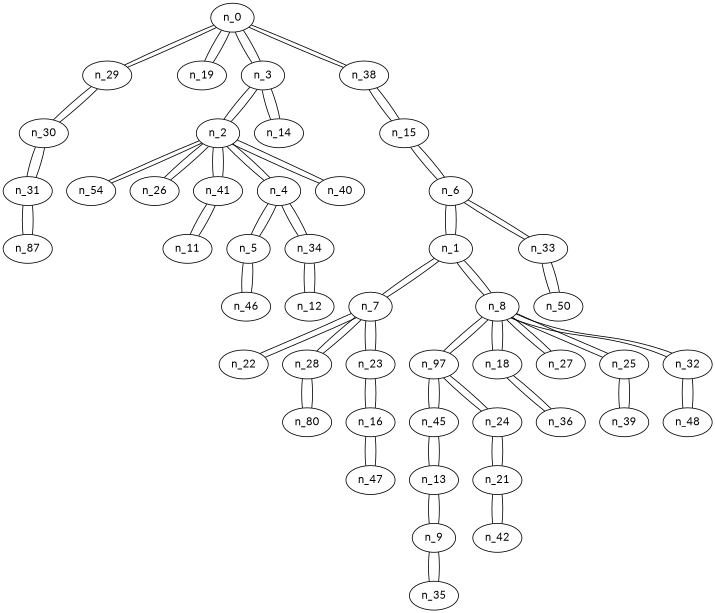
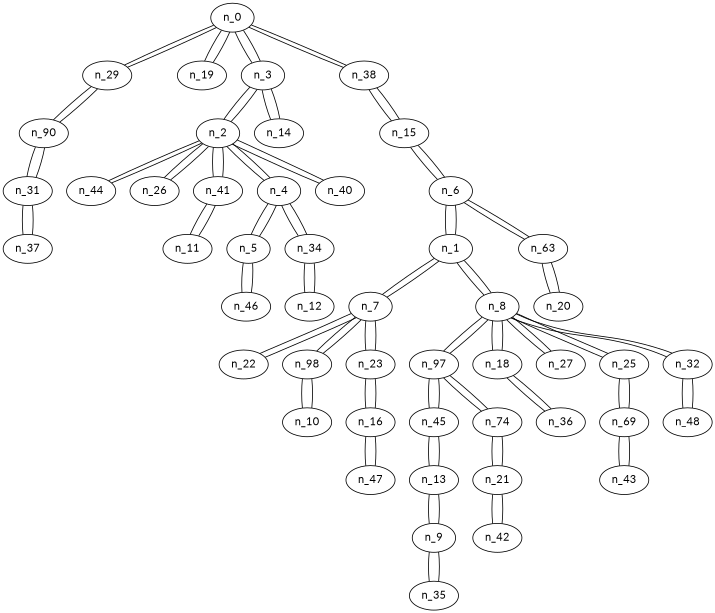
node "n_30": label "n_30" -> "n_90"
node "n_54": label "n_54" -> "n_44"
node "n_87": label "n_87" -> "n_37"
node "n_33": label "n_33" -> "n_63"
node "n_50": label "n_50" -> "n_20"
node "n_28": label "n_28" -> "n_98"
node "n_80": label "n_80" -> "n_10"
node "n_24": label "n_24" -> "n_74"
node "n_39": label "n_39" -> "n_69"
node "n_43": added
